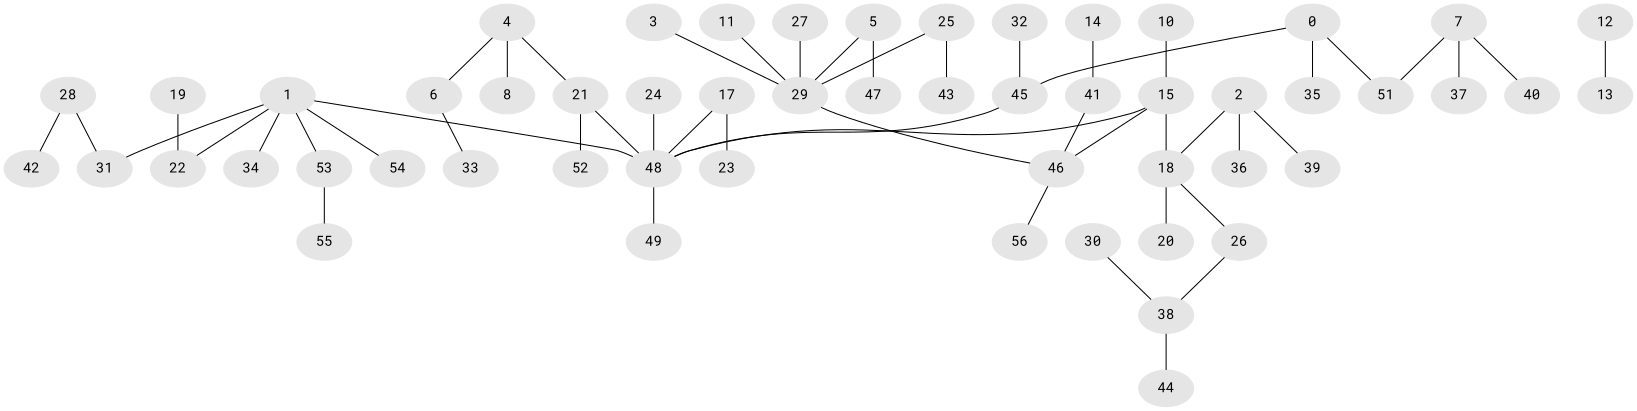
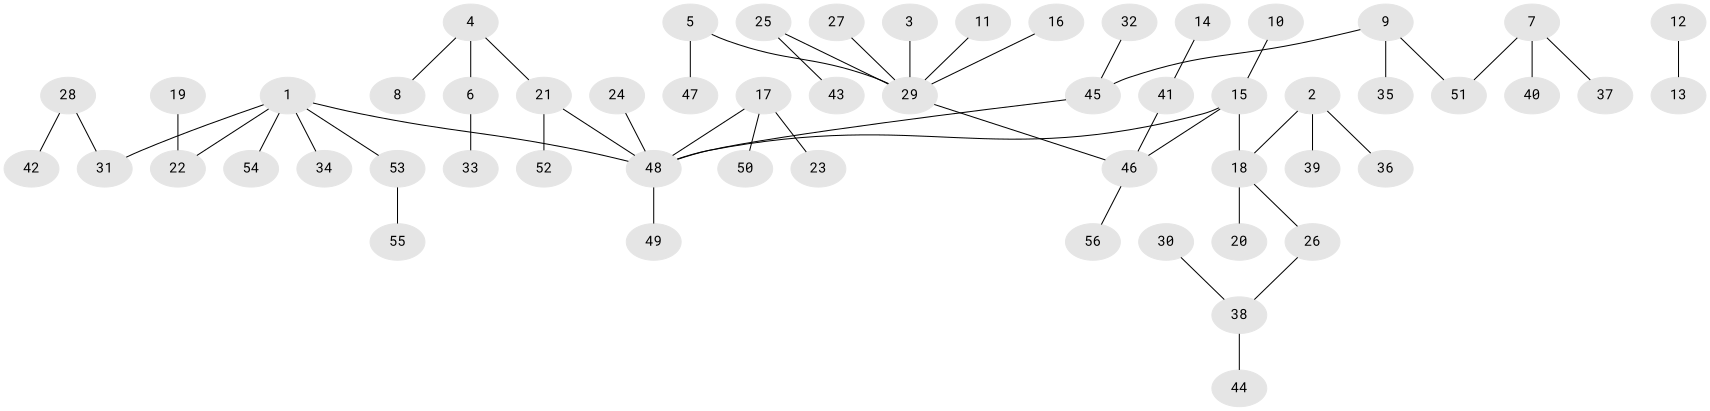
node "16": added
node "0": label "0" -> "9"
node "50": added
